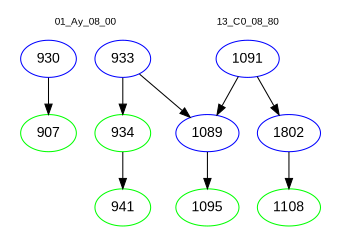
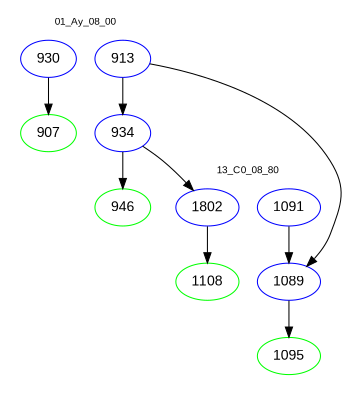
node "933": label "933" -> "913"
edge "1091" -> "1802": now "934" -> "1802"
node "934": color green -> blue
node "941": label "941" -> "946"
